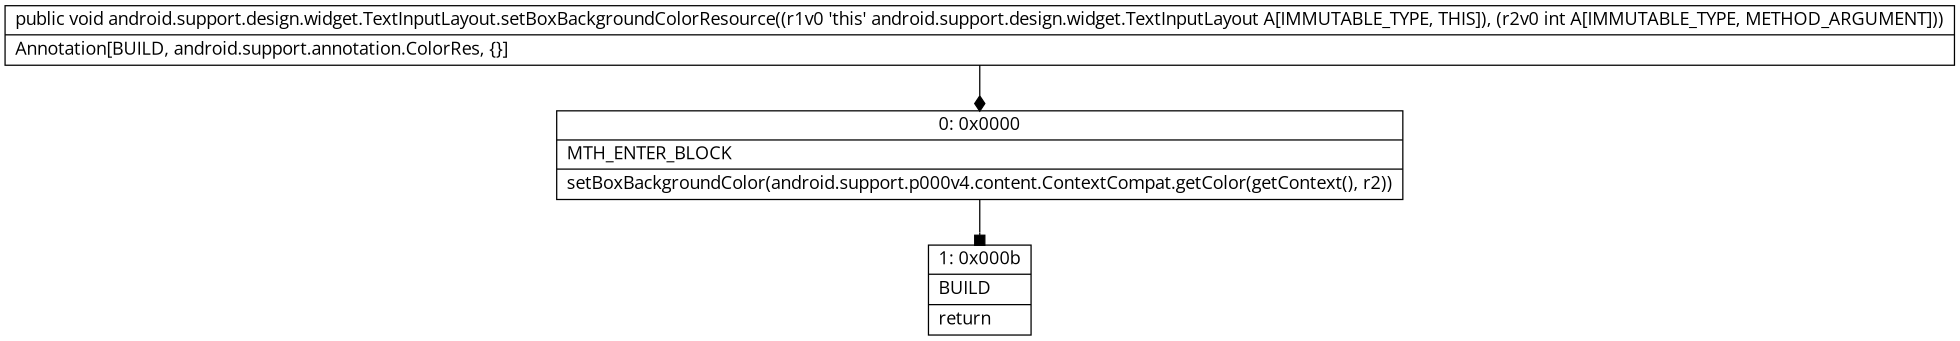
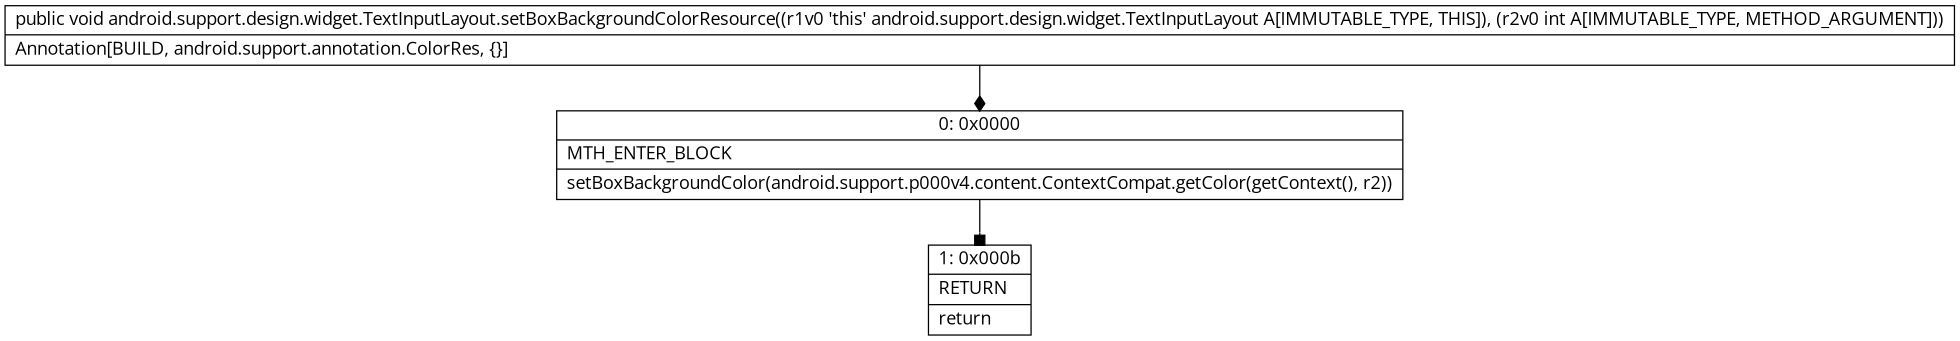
node "1: 0x000b": text "BUILD" -> "RETURN"
